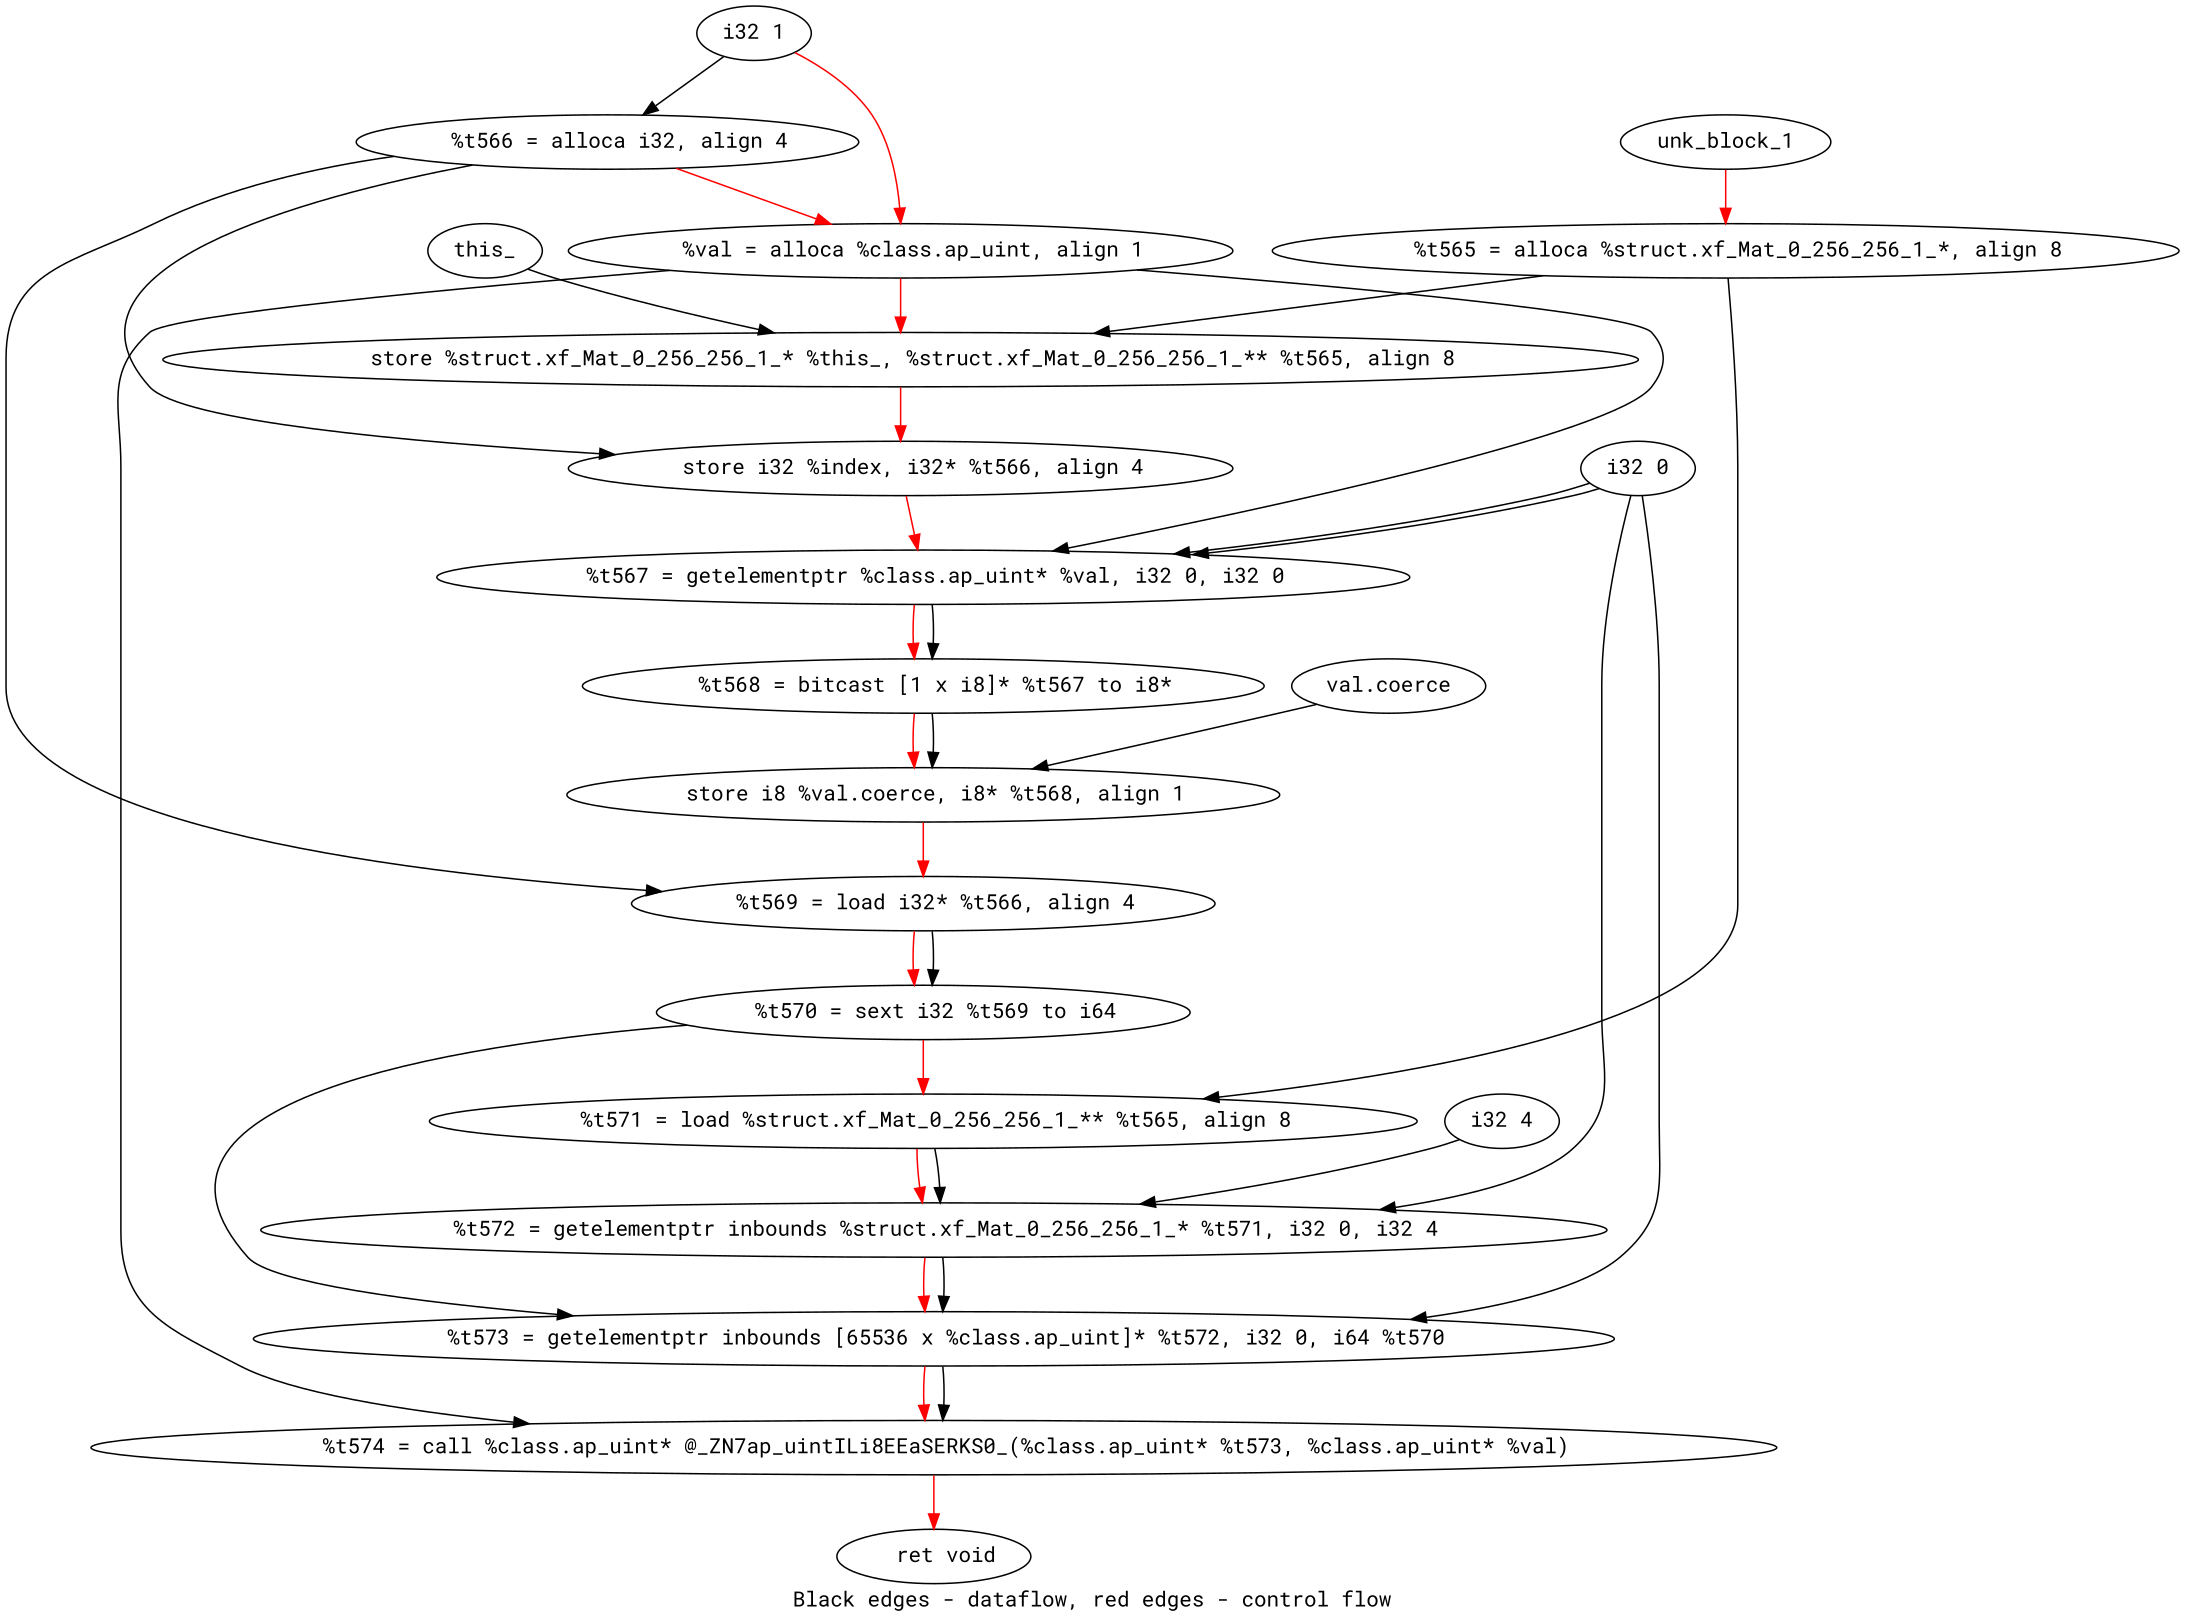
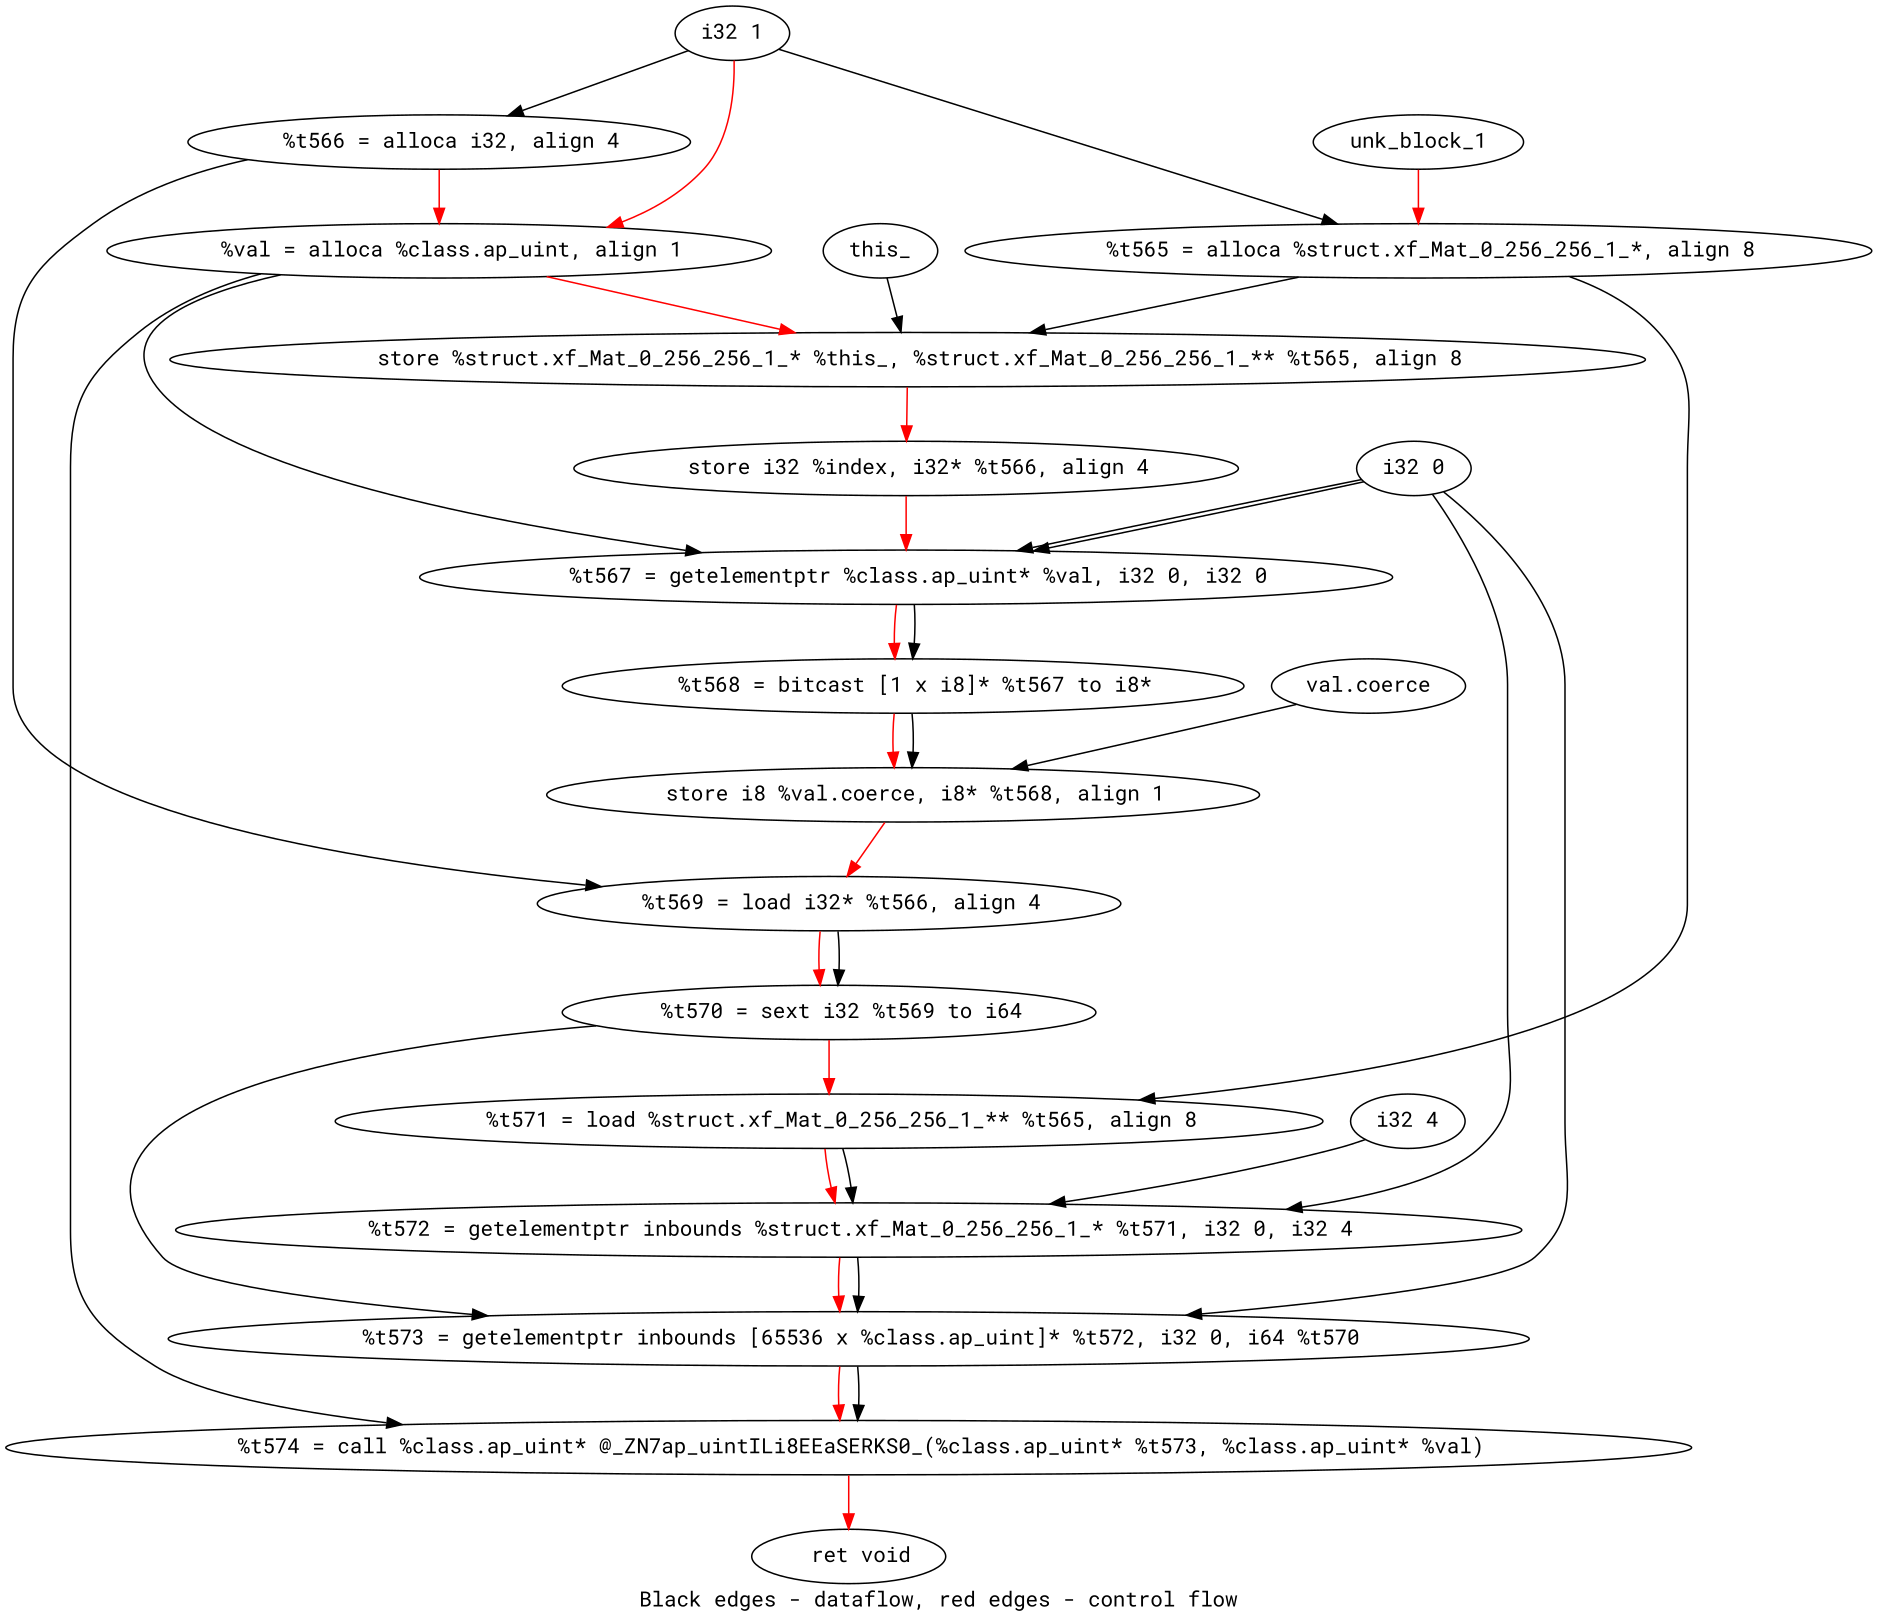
edge "i32 1" -> "%t565 = alloca %struct.xf_Mat_0_256_256_1_*, align 8": added
edge "%t566 = alloca i32, align 4" -> "store i32 %index, i32* %t566, align 4": removed
